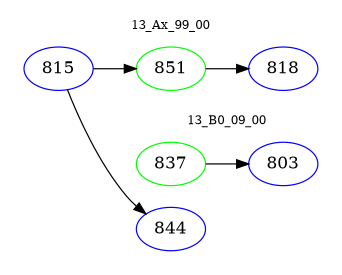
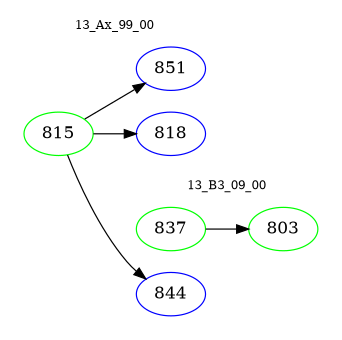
node "815": color blue -> green
node "851": color green -> blue
edge "851" -> "818": now "815" -> "818"
cluster "13_B0_09_00": label "13_B0_09_00" -> "13_B3_09_00"
node "803": color blue -> green
